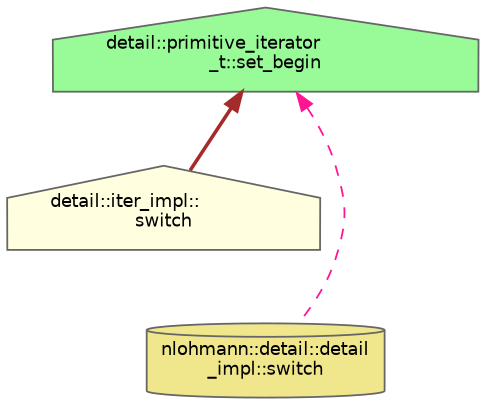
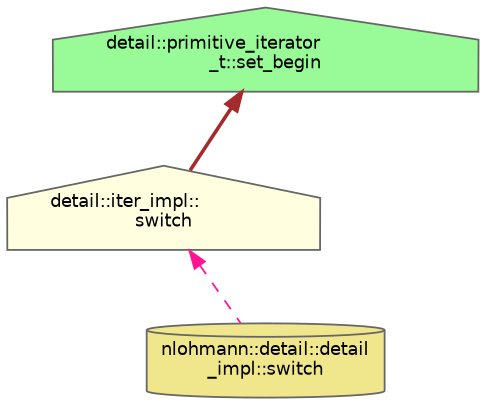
edge "nlohmann::detail::detail _impl::switch" -> "detail::primitive_iterator _t::set_begin": now "nlohmann::detail::detail _impl::switch" -> "detail::iter_impl:: switch"
